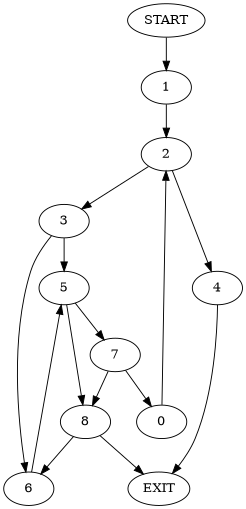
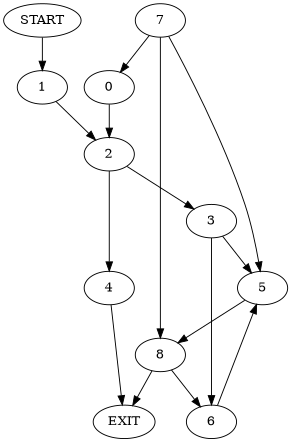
edge "5" -> "7": reversed
